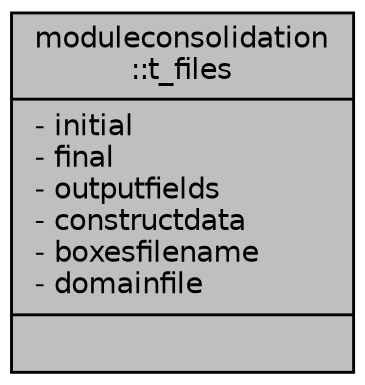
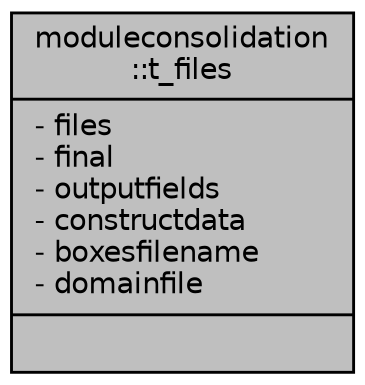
node "moduleconsolidation": text "- initial" -> "- files"
